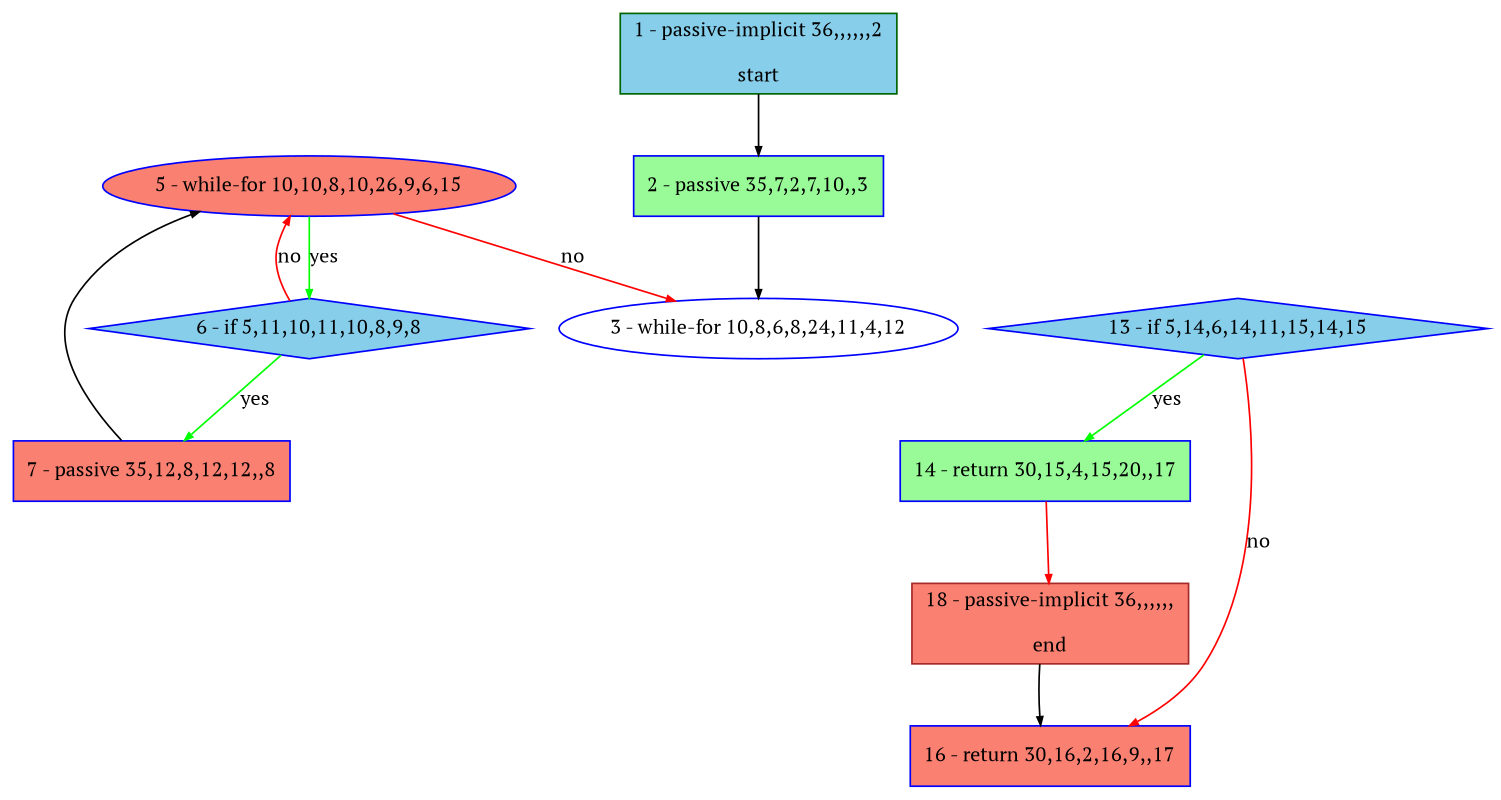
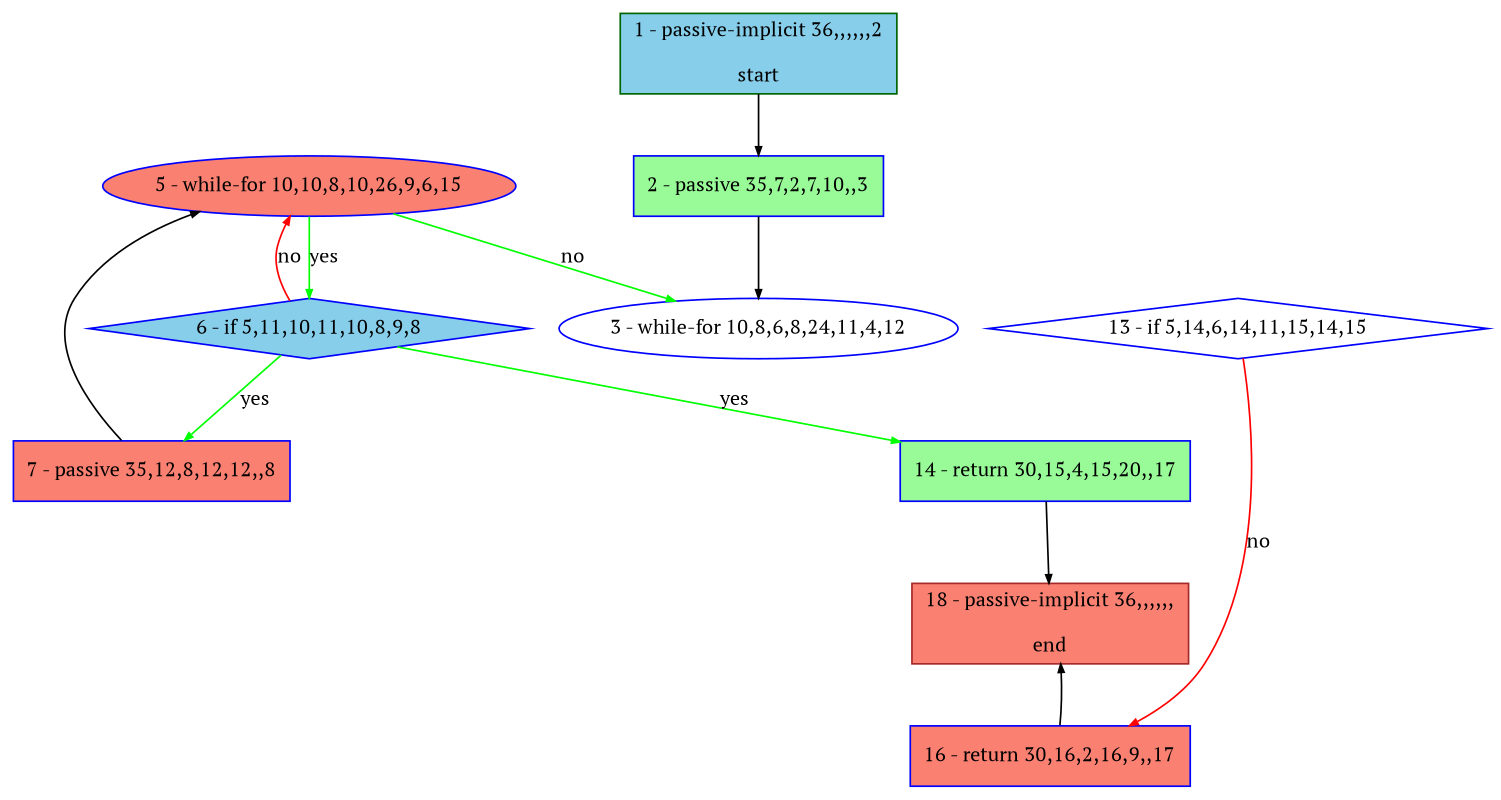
edge "5 - while-for 10,10,8,10,26,9,6,15" -> "3 - while-for 10,8,6,8,24,11,4,12": color #ff0000 -> #00ff00
node "13 - if 5,14,6,14,11,15,14,15": fillcolor skyblue -> white
edge "13 - if 5,14,6,14,11,15,14,15" -> "14 - return 30,15,4,15,20,,17": now "6 - if 5,11,10,11,10,8,9,8" -> "14 - return 30,15,4,15,20,,17"
edge "14 - return 30,15,4,15,20,,17" -> "18 - passive-implicit 36,,,,,, end": color #ff0000 -> #000000
edge "18 - passive-implicit 36,,,,,, end" -> "16 - return 30,16,2,16,9,,17": reversed
